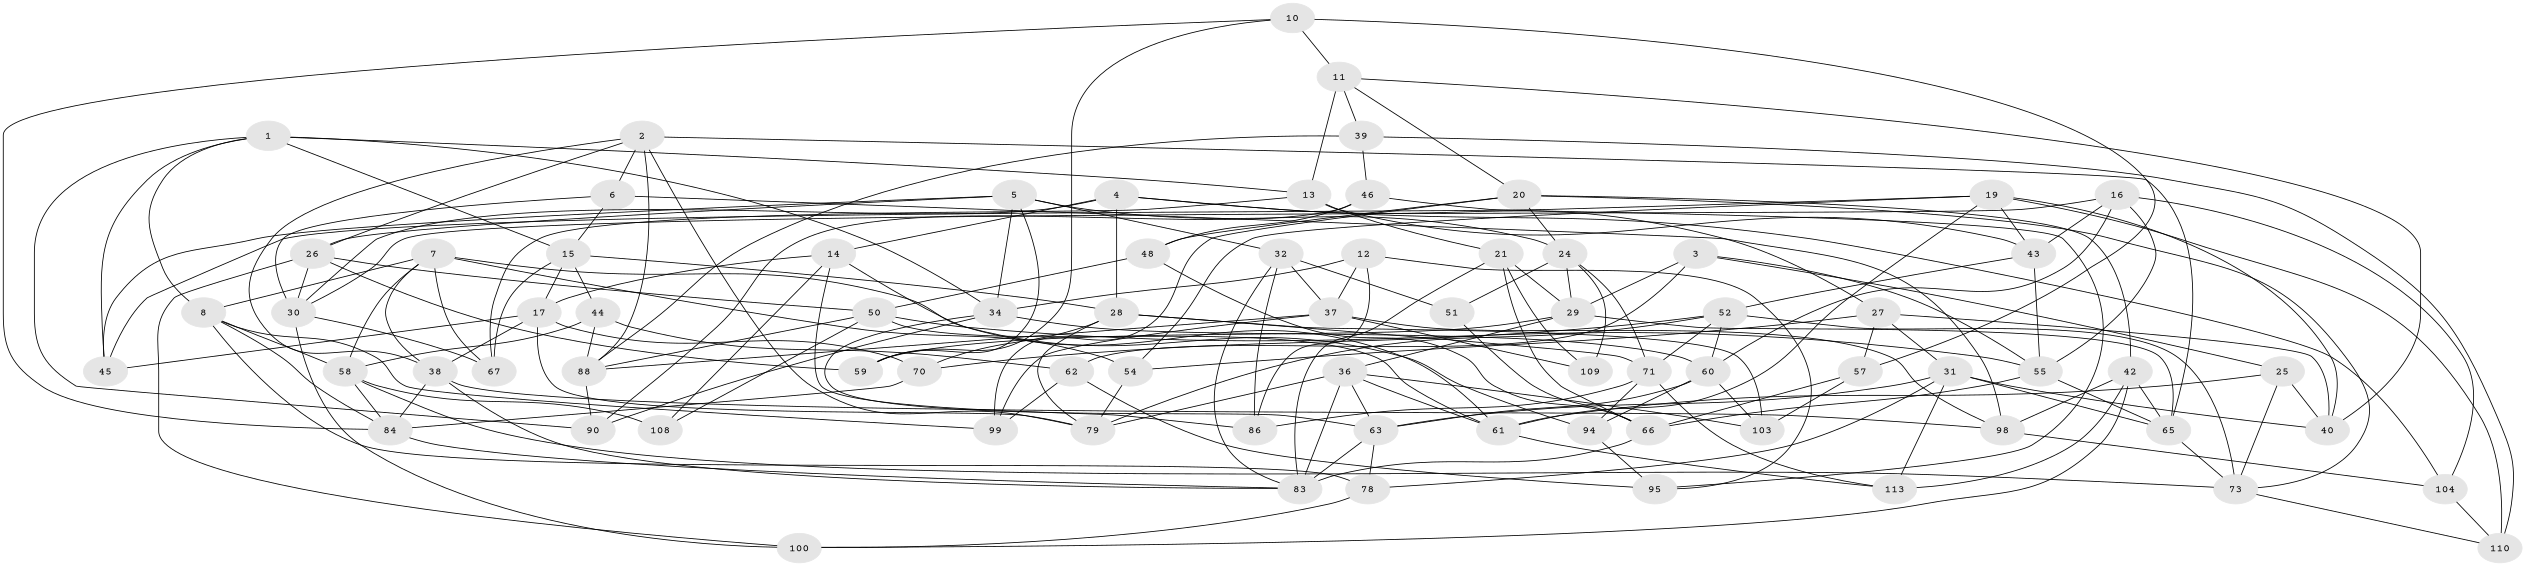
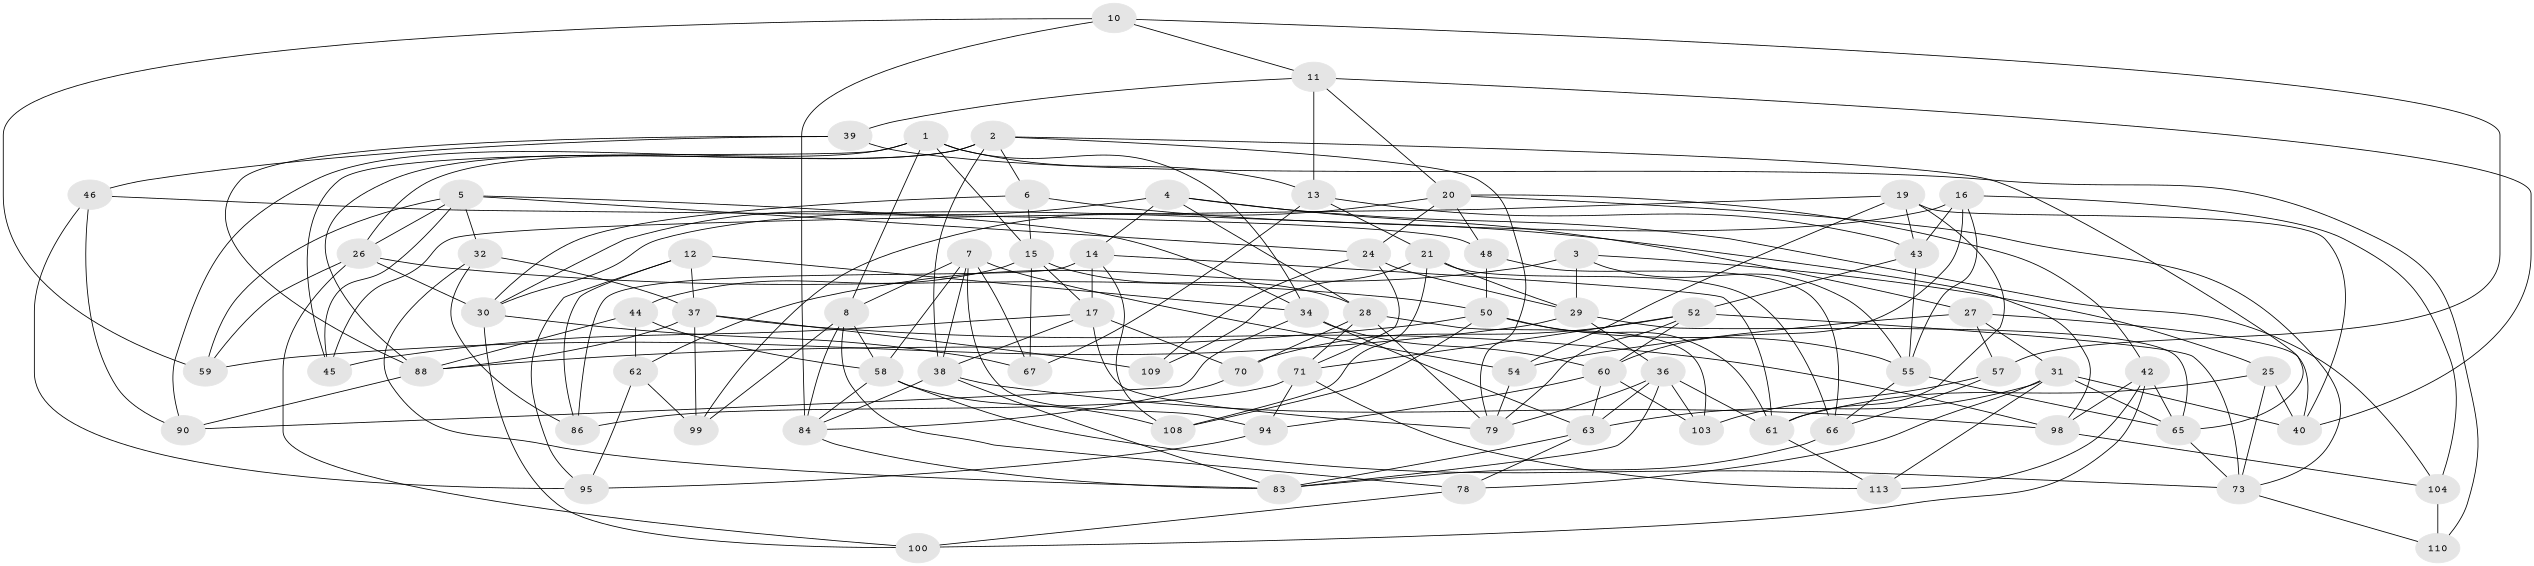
edge "19" -- "110": removed
node "51": removed
edge "21" -- "83": now "21" -- "108"
